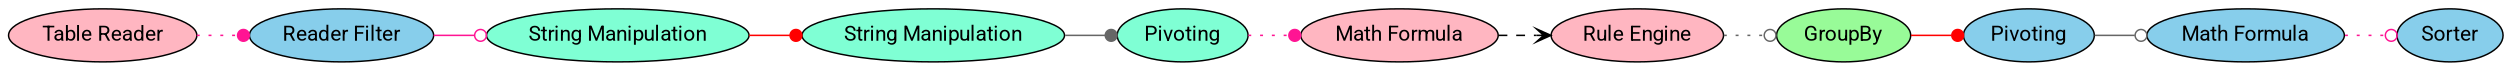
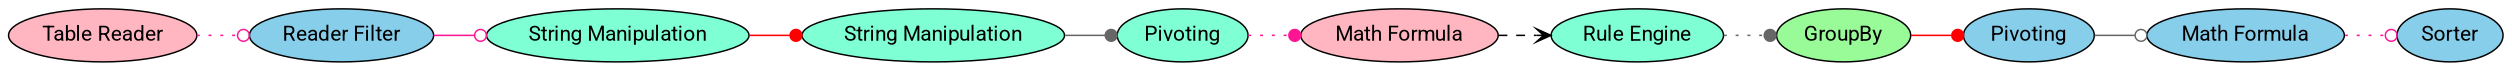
edge "Table Reader" -> "Reader Filter": arrowhead dot -> odot
node "Rule Engine": fillcolor lightpink -> aquamarine
edge "Rule Engine" -> "GroupBy": arrowhead odot -> dot
